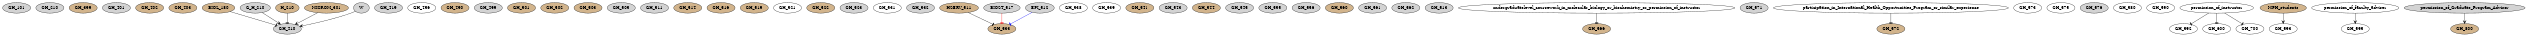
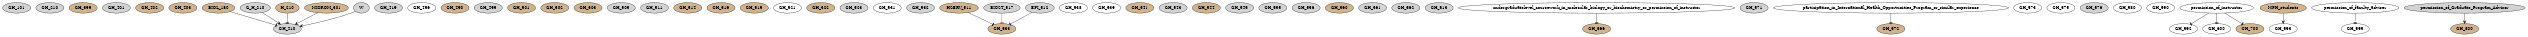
edge "permission_of_faculty_adviser" -> "GH_595": arrowhead vee -> tee
node "GH_700": fillcolor white -> tan
